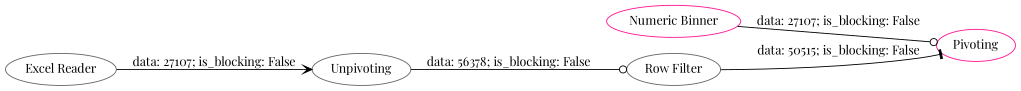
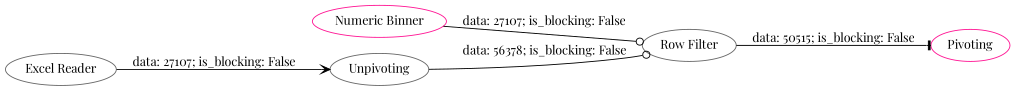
edge "Numeric Binner" -> "Pivoting": now "Numeric Binner" -> "Row Filter"
